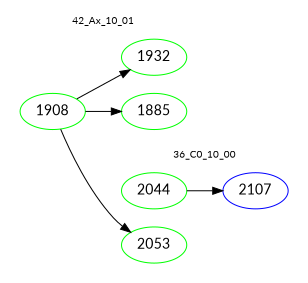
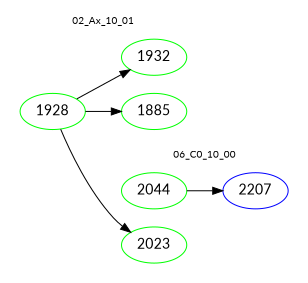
cluster "42_Ax_10_01": label "42_Ax_10_01" -> "02_Ax_10_01"
node "1908": label "1908" -> "1928"
cluster "36_C0_10_00": label "36_C0_10_00" -> "06_C0_10_00"
node "2107": label "2107" -> "2207"
node "2053": label "2053" -> "2023"
